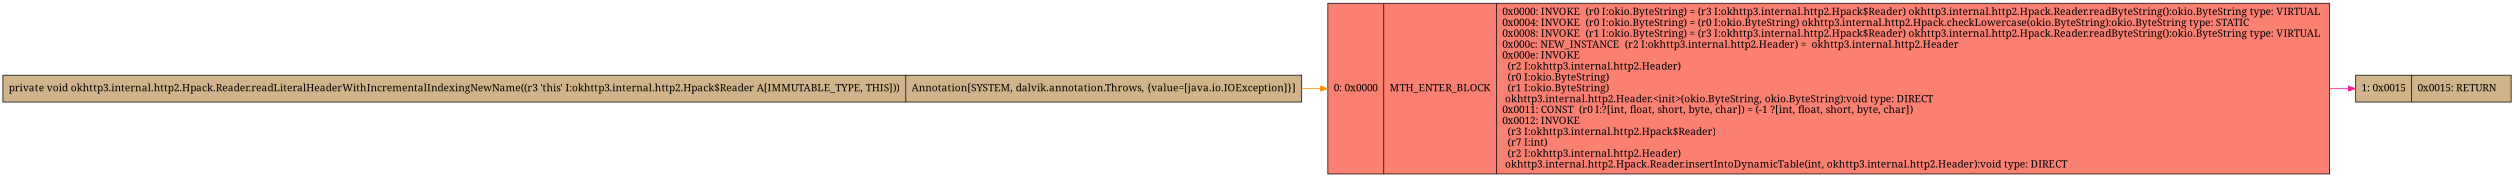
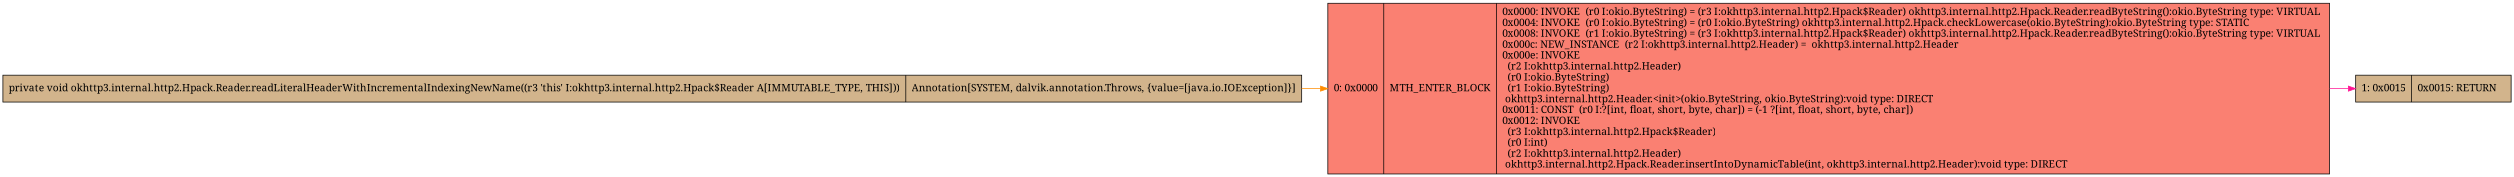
node "0: 0x0000": text "(r7 I:int)" -> "(r0 I:int)"
